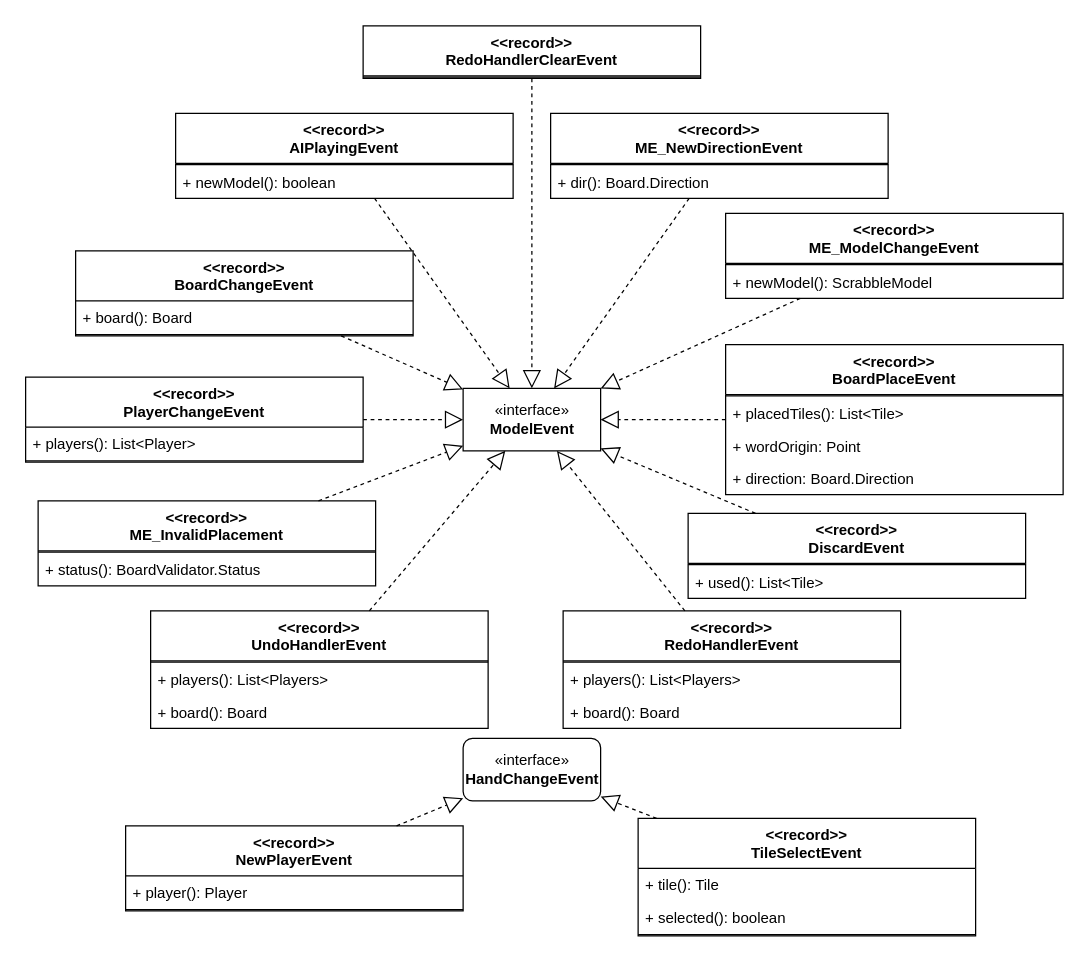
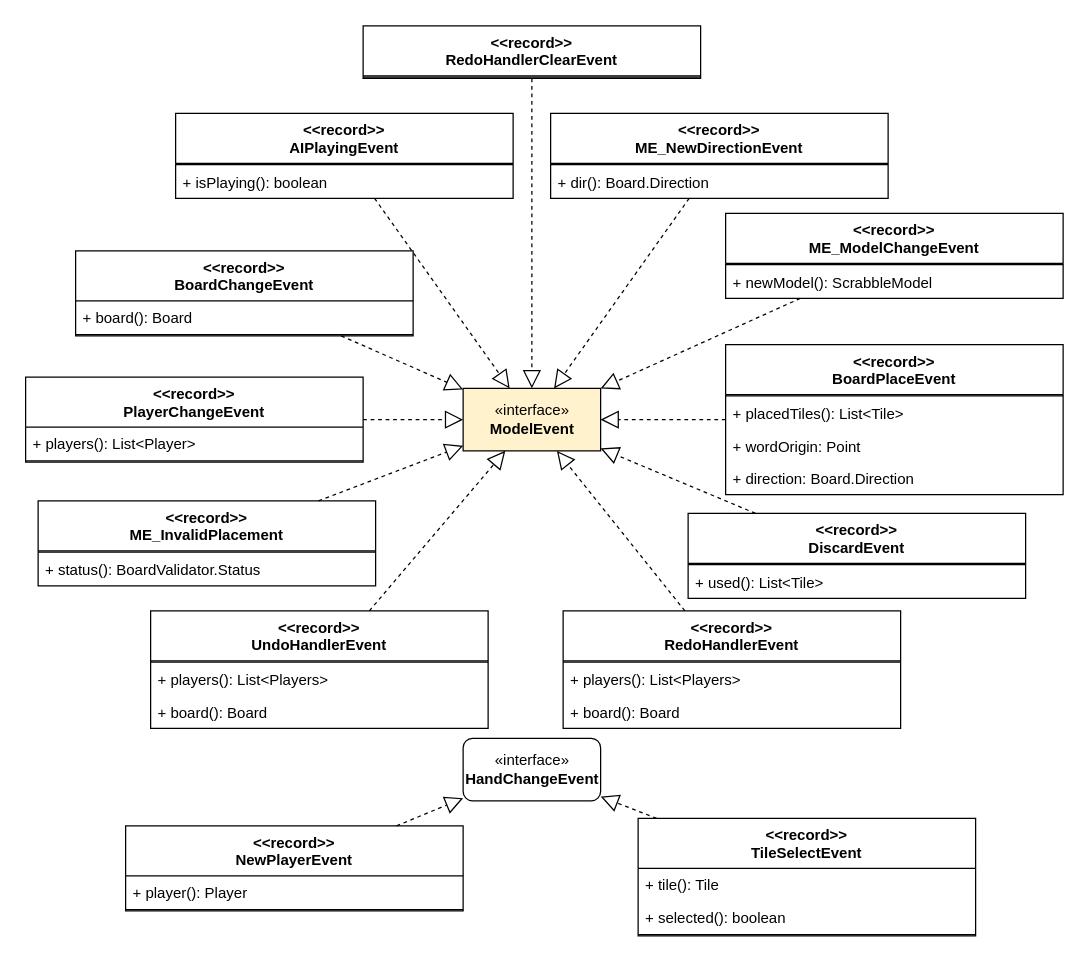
node "+ newModel(): boolean": label "+ newModel(): boolean" -> "+ isPlaying(): boolean"
node "«interface» ModelEvent": fillcolor #ffffff -> #fff2cc
